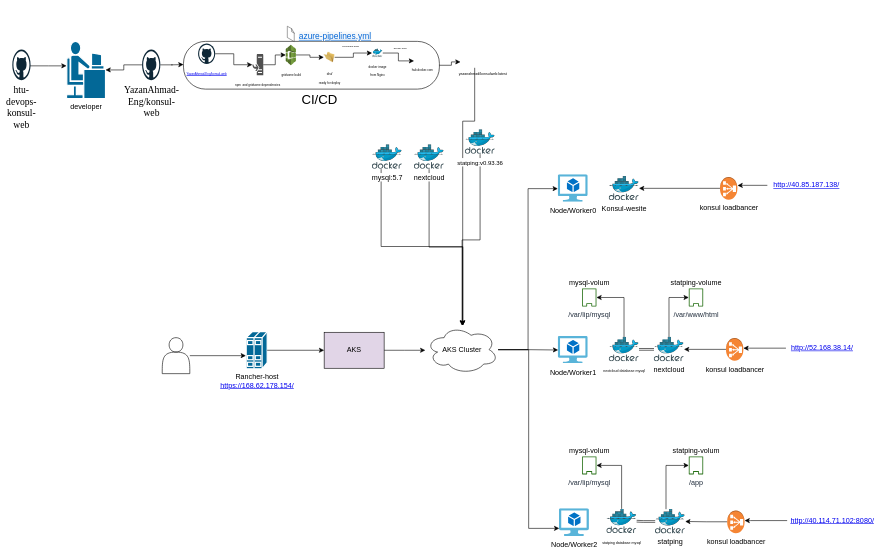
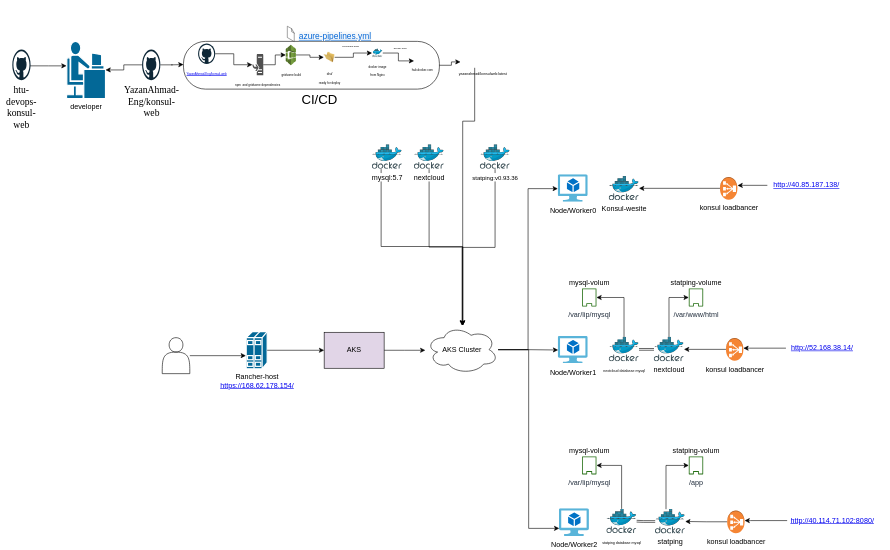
node "statping:v0.93.36": moved (480, 142) -> (495, 157)
